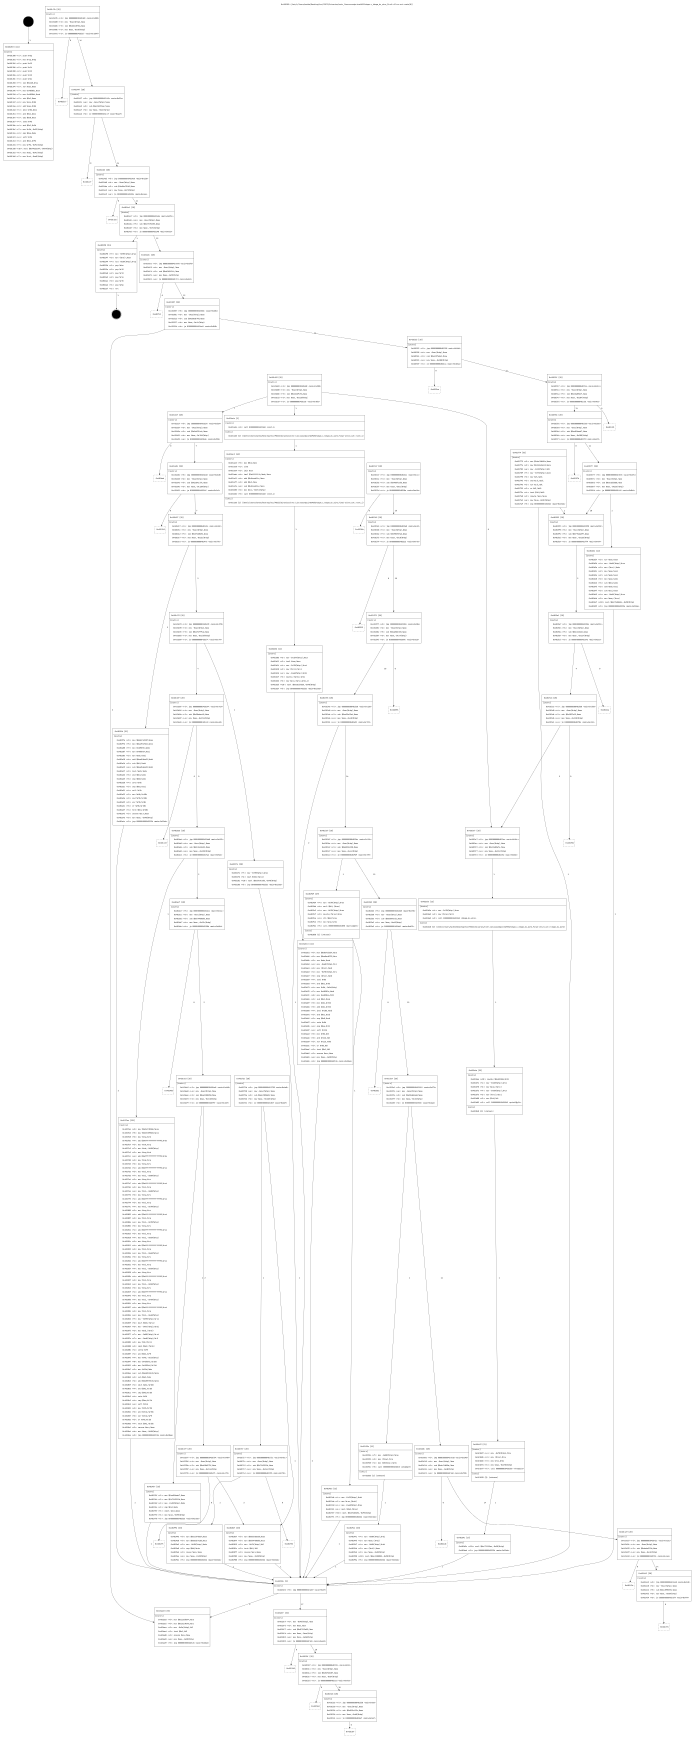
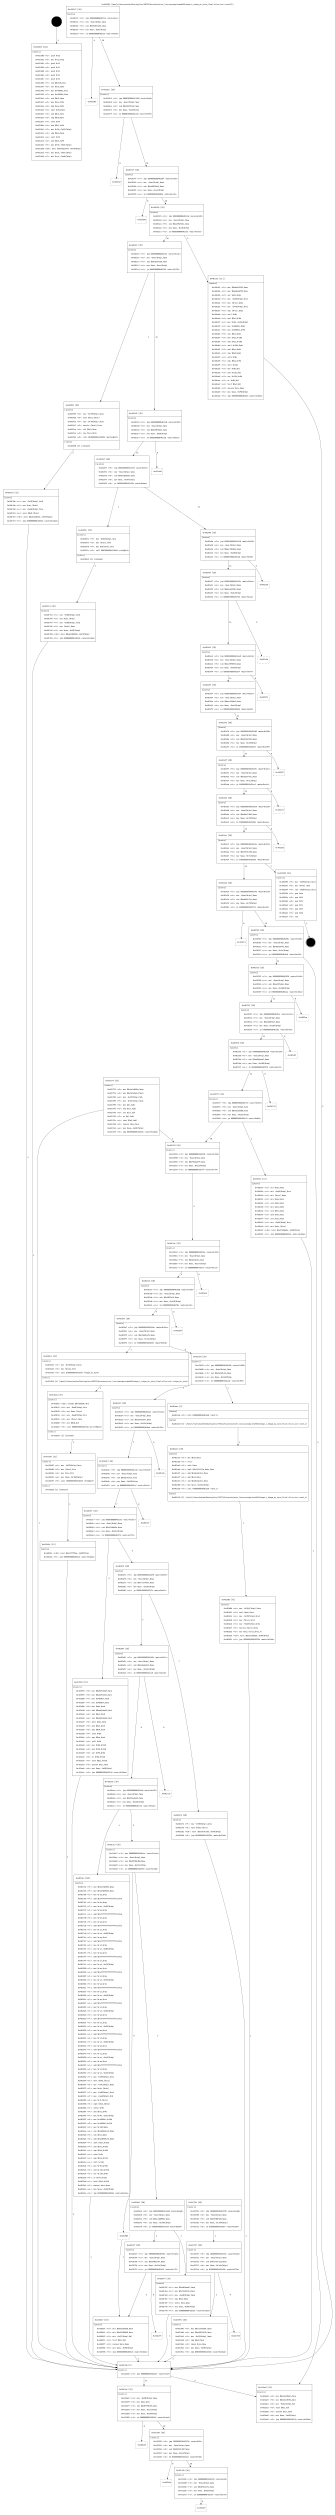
edge "0x401603 [28]" -> "0x4015e7 [28]": reversed
node "0x40145f [28]": added
edge "0x40171b [28]" -> "0x4018ef [30]": now "0x40190d" -> "0x4018ef [30]"
